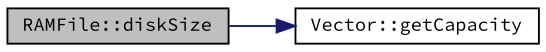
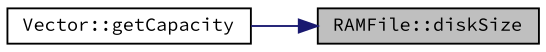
edge "RAMFile::diskSize" -> "Vector::getCapacity": reversed
